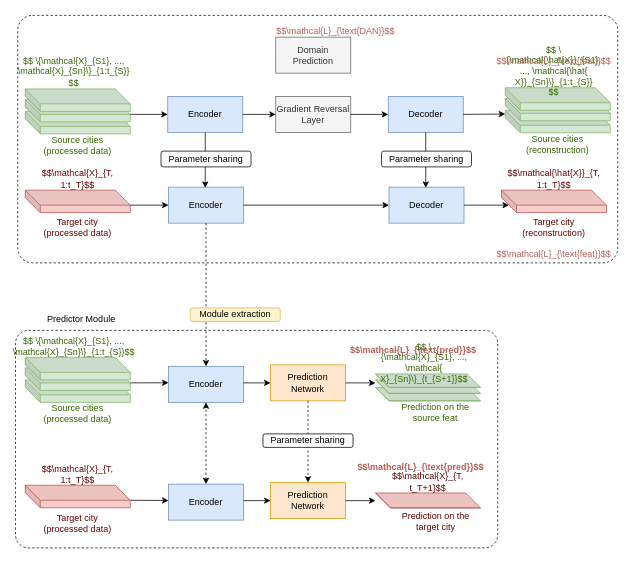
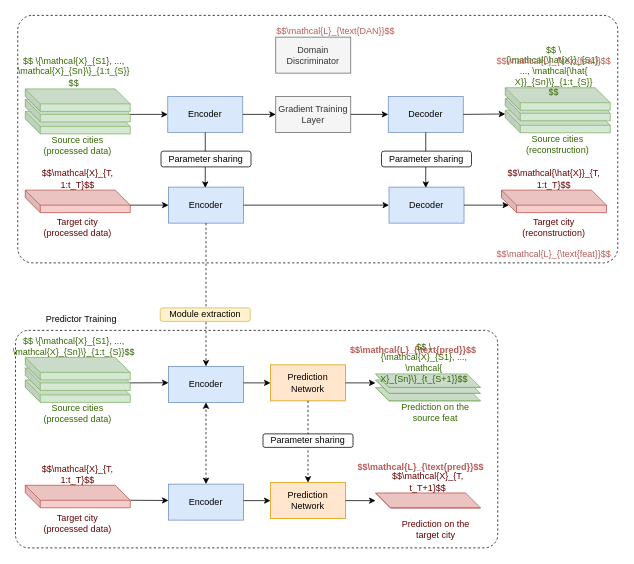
node "Domain Prediction": label "Domain Prediction" -> "Domain Discriminator"
node "Gradient Reversal Layer": label "Gradient Reversal Layer" -> "Gradient Training Layer"
node "Module extraction": moved (235, 315) -> (205, 315)
node "Predictor Module": label "Predictor Module" -> "Predictor Training"
node "Prediction on the target city": moved (435, 521) -> (435, 529)
